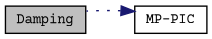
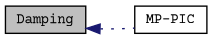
edge "Damping" -> "MP-PIC": reversed
